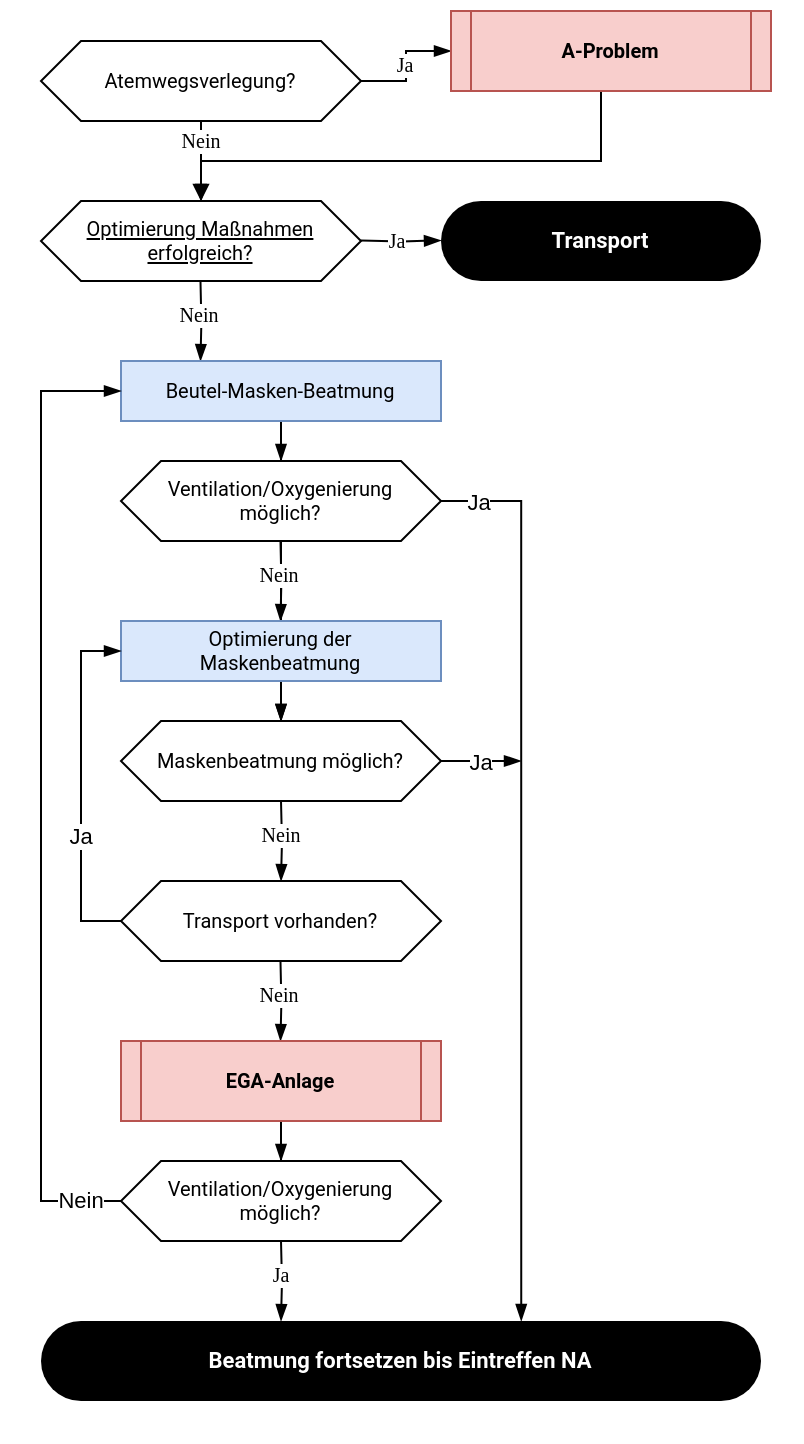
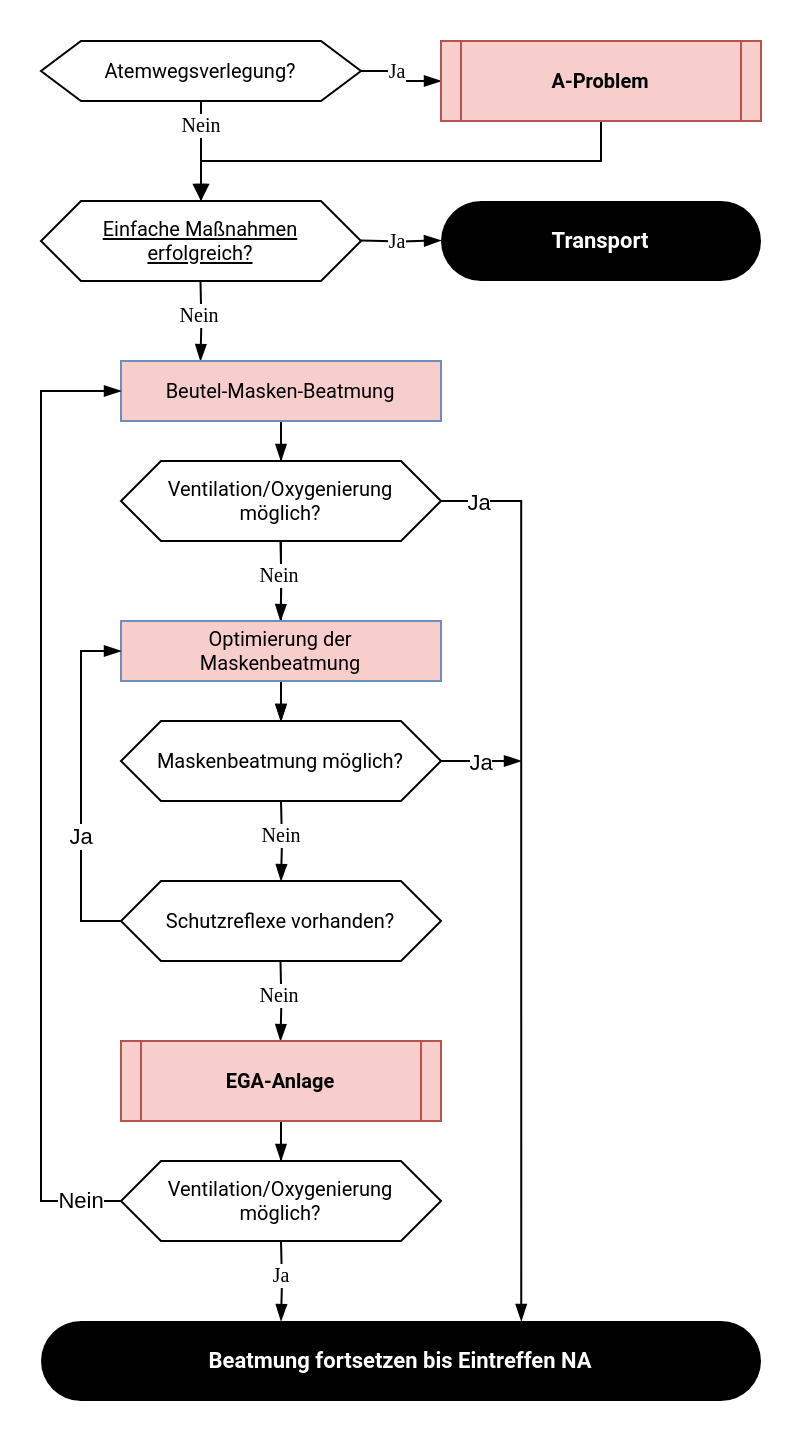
node "A-Problem": moved (611, 51) -> (601, 81)
node "Atemwegsverlegung?": size 320x80 -> 320x60
node "Optimierung Maßnahmen erfolgreich?": label "Optimierung Maßnahmen erfolgreich?" -> "Einfache Maßnahmen erfolgreich?"
node "Beutel-Masken-Beatmung": fillcolor #dae8fc -> #f8cecc
node "Optimierung der Maskenbeatmung": fillcolor #dae8fc -> #f8cecc
node "Transport vorhanden?": label "Transport vorhanden?" -> "Schutzreflexe vorhanden?"
